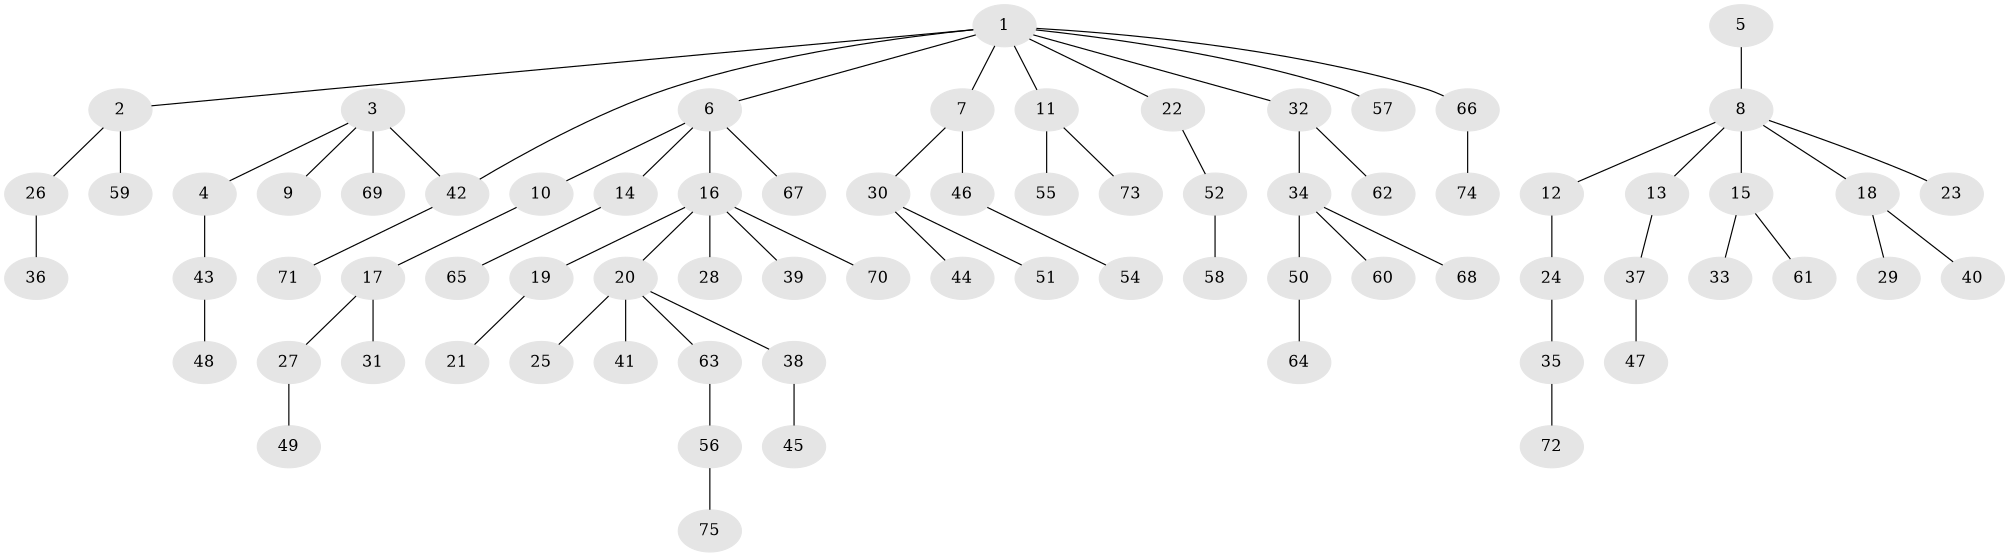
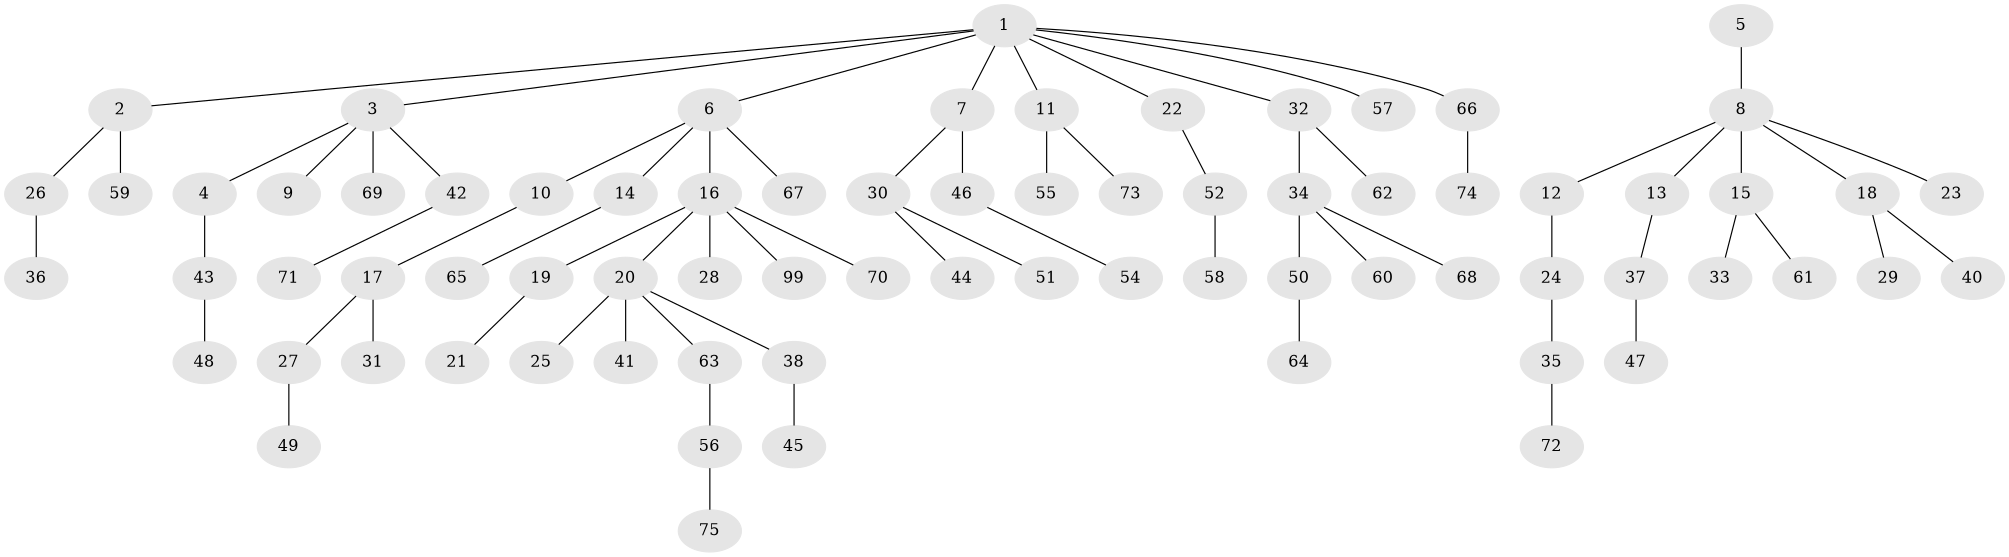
edge "1" -- "42": now "1" -- "3"
node "39": label "39" -> "99"
